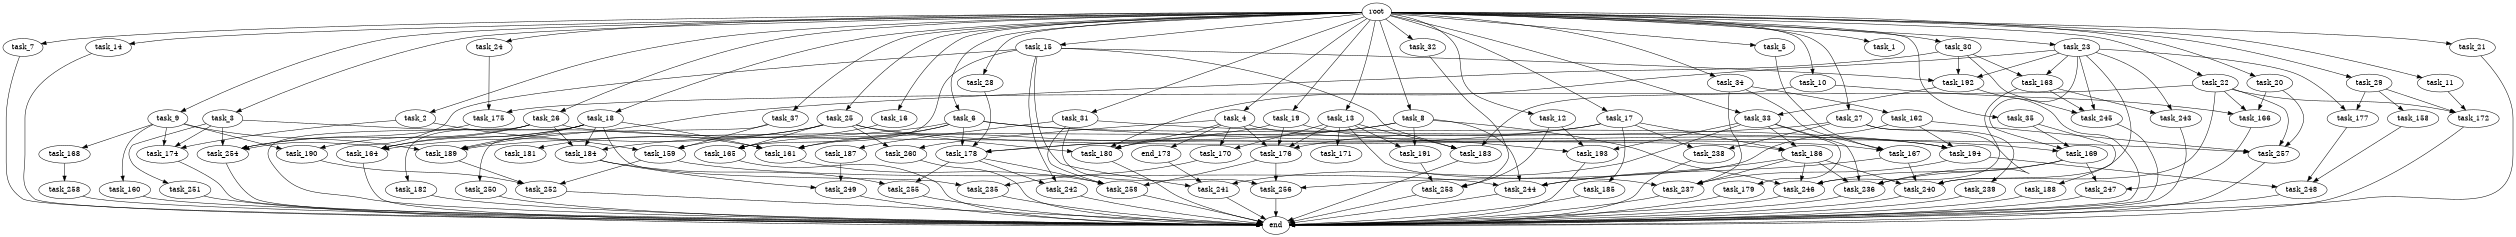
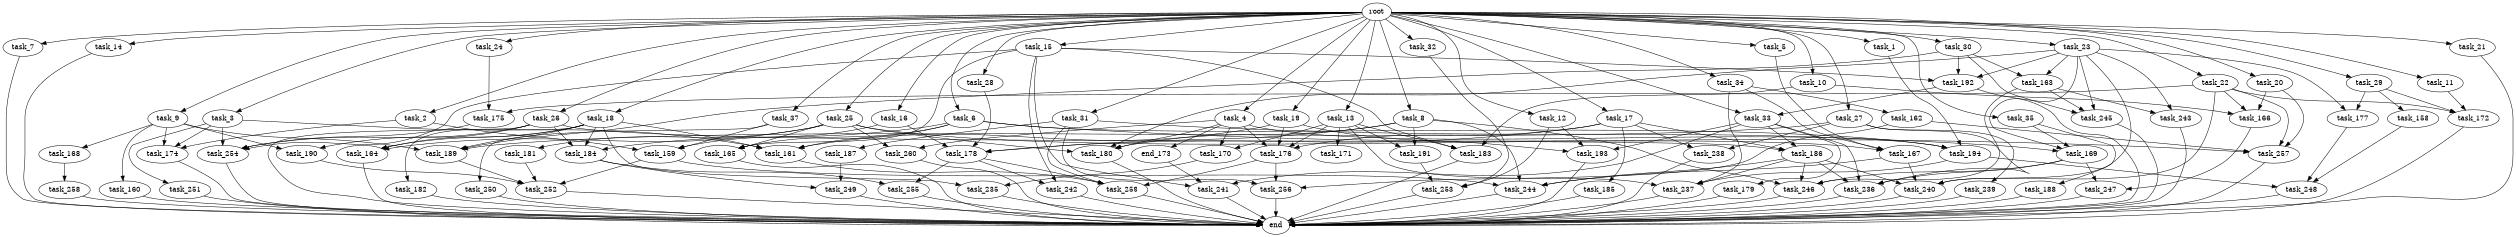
edge "task_6" -> "task_178": now "task_16" -> "task_178"
edge "task_162" -> "task_194": now "task_1" -> "task_194"
edge "task_181" -> "task_252": added
